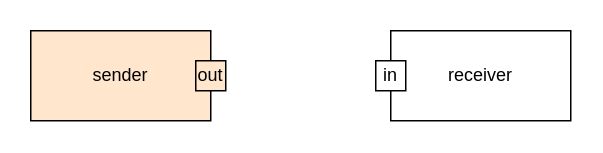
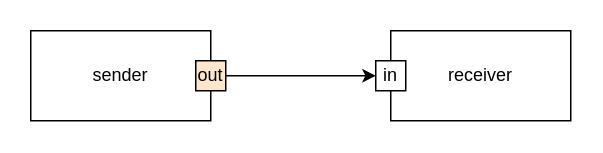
node "sender": fillcolor #ffe6cc -> #ffffff
edge "out" -> "in": added
